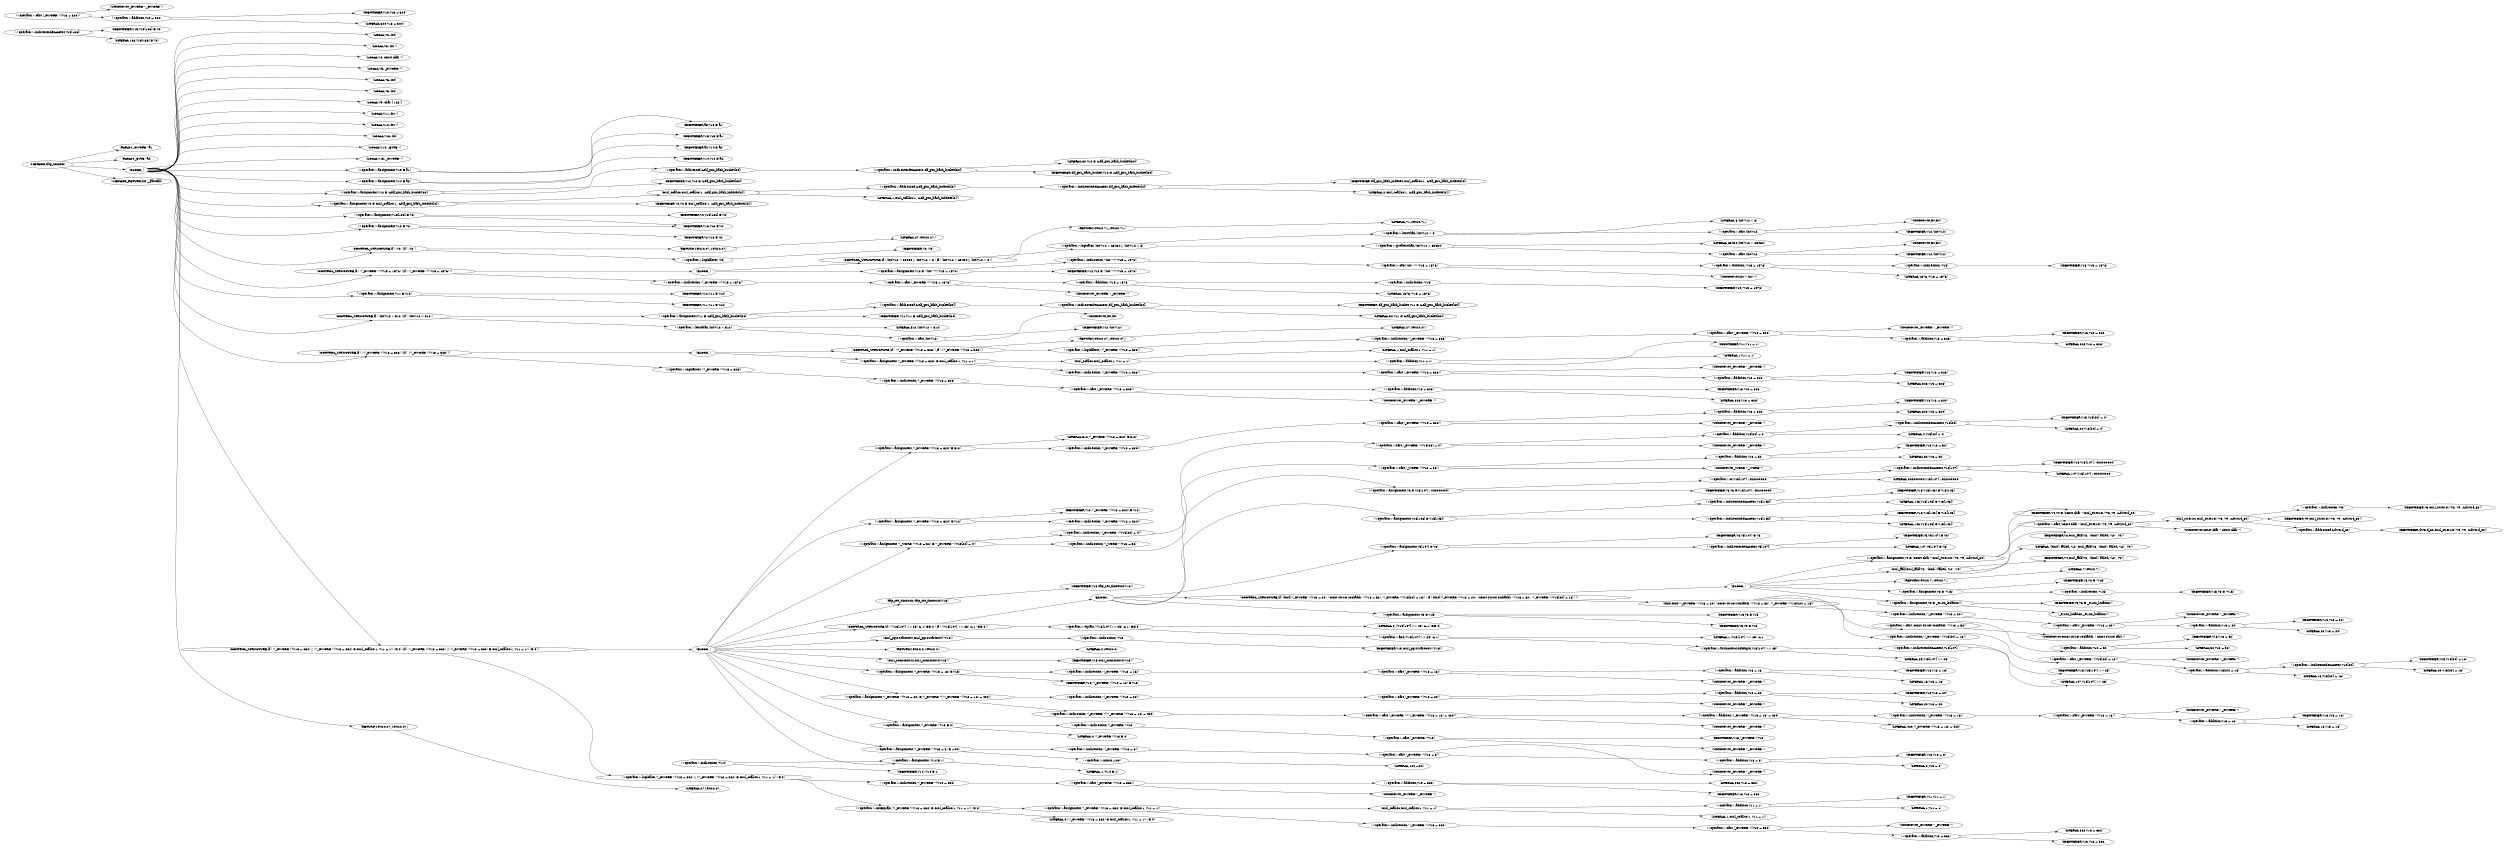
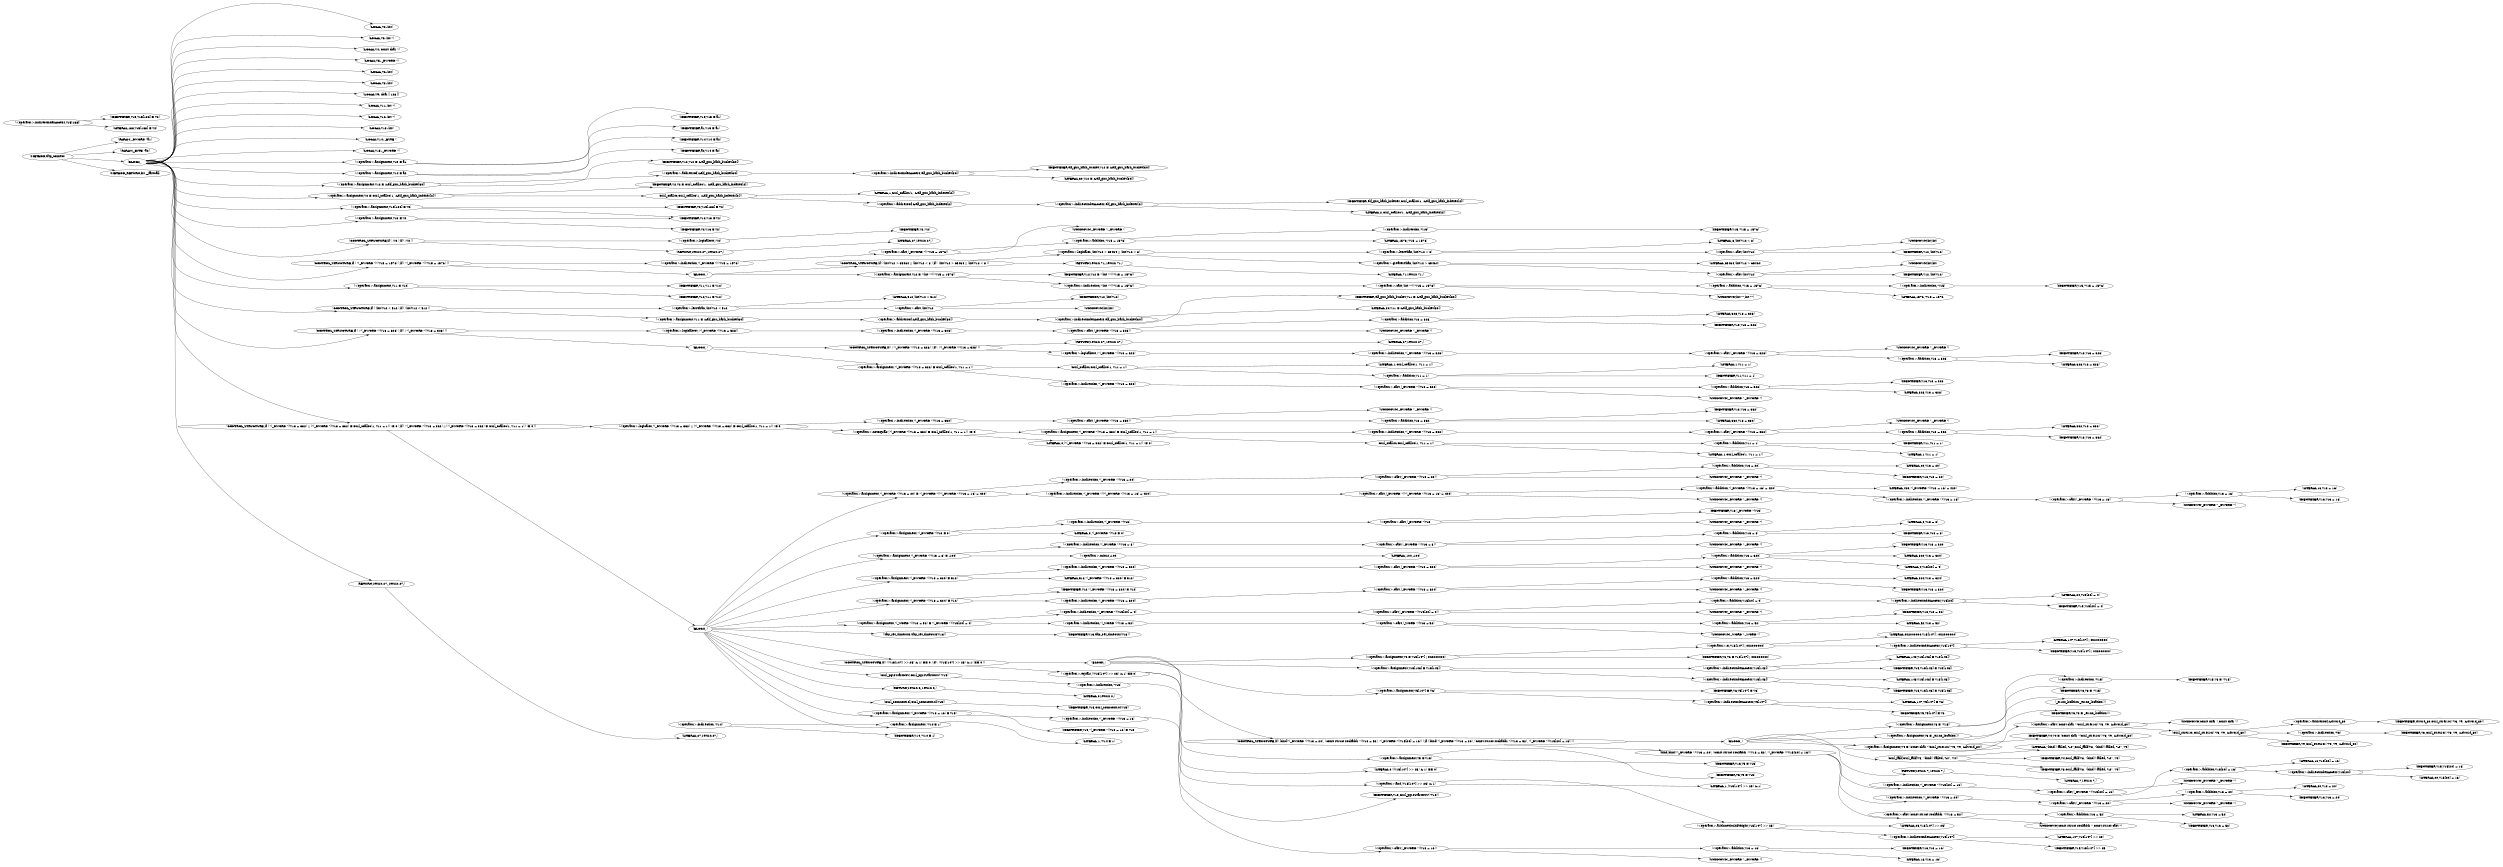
node "(IDENTIFIER,a5,v15 = a1)": label "(IDENTIFIER,a5,v15 = a1)" -> "(IDENTIFIER,a1,v15 = a1)"
node "(IDENTIFIER,v11,v11 = &elf_gnu_hash_bucket[30])": removed
edge "(<operator>.addition,v15[20] + 4)" -> "(LITERAL,4,v15[20] + 4)": now "(<operator>.addition,v13 + 320)" -> "(LITERAL,4,v15[20] + 4)"
edge "(<operator>.indirection,*(_DWORD *)(v13 + 324))" -> "(<operator>.cast,(_DWORD *)(v13 + 324))": added
